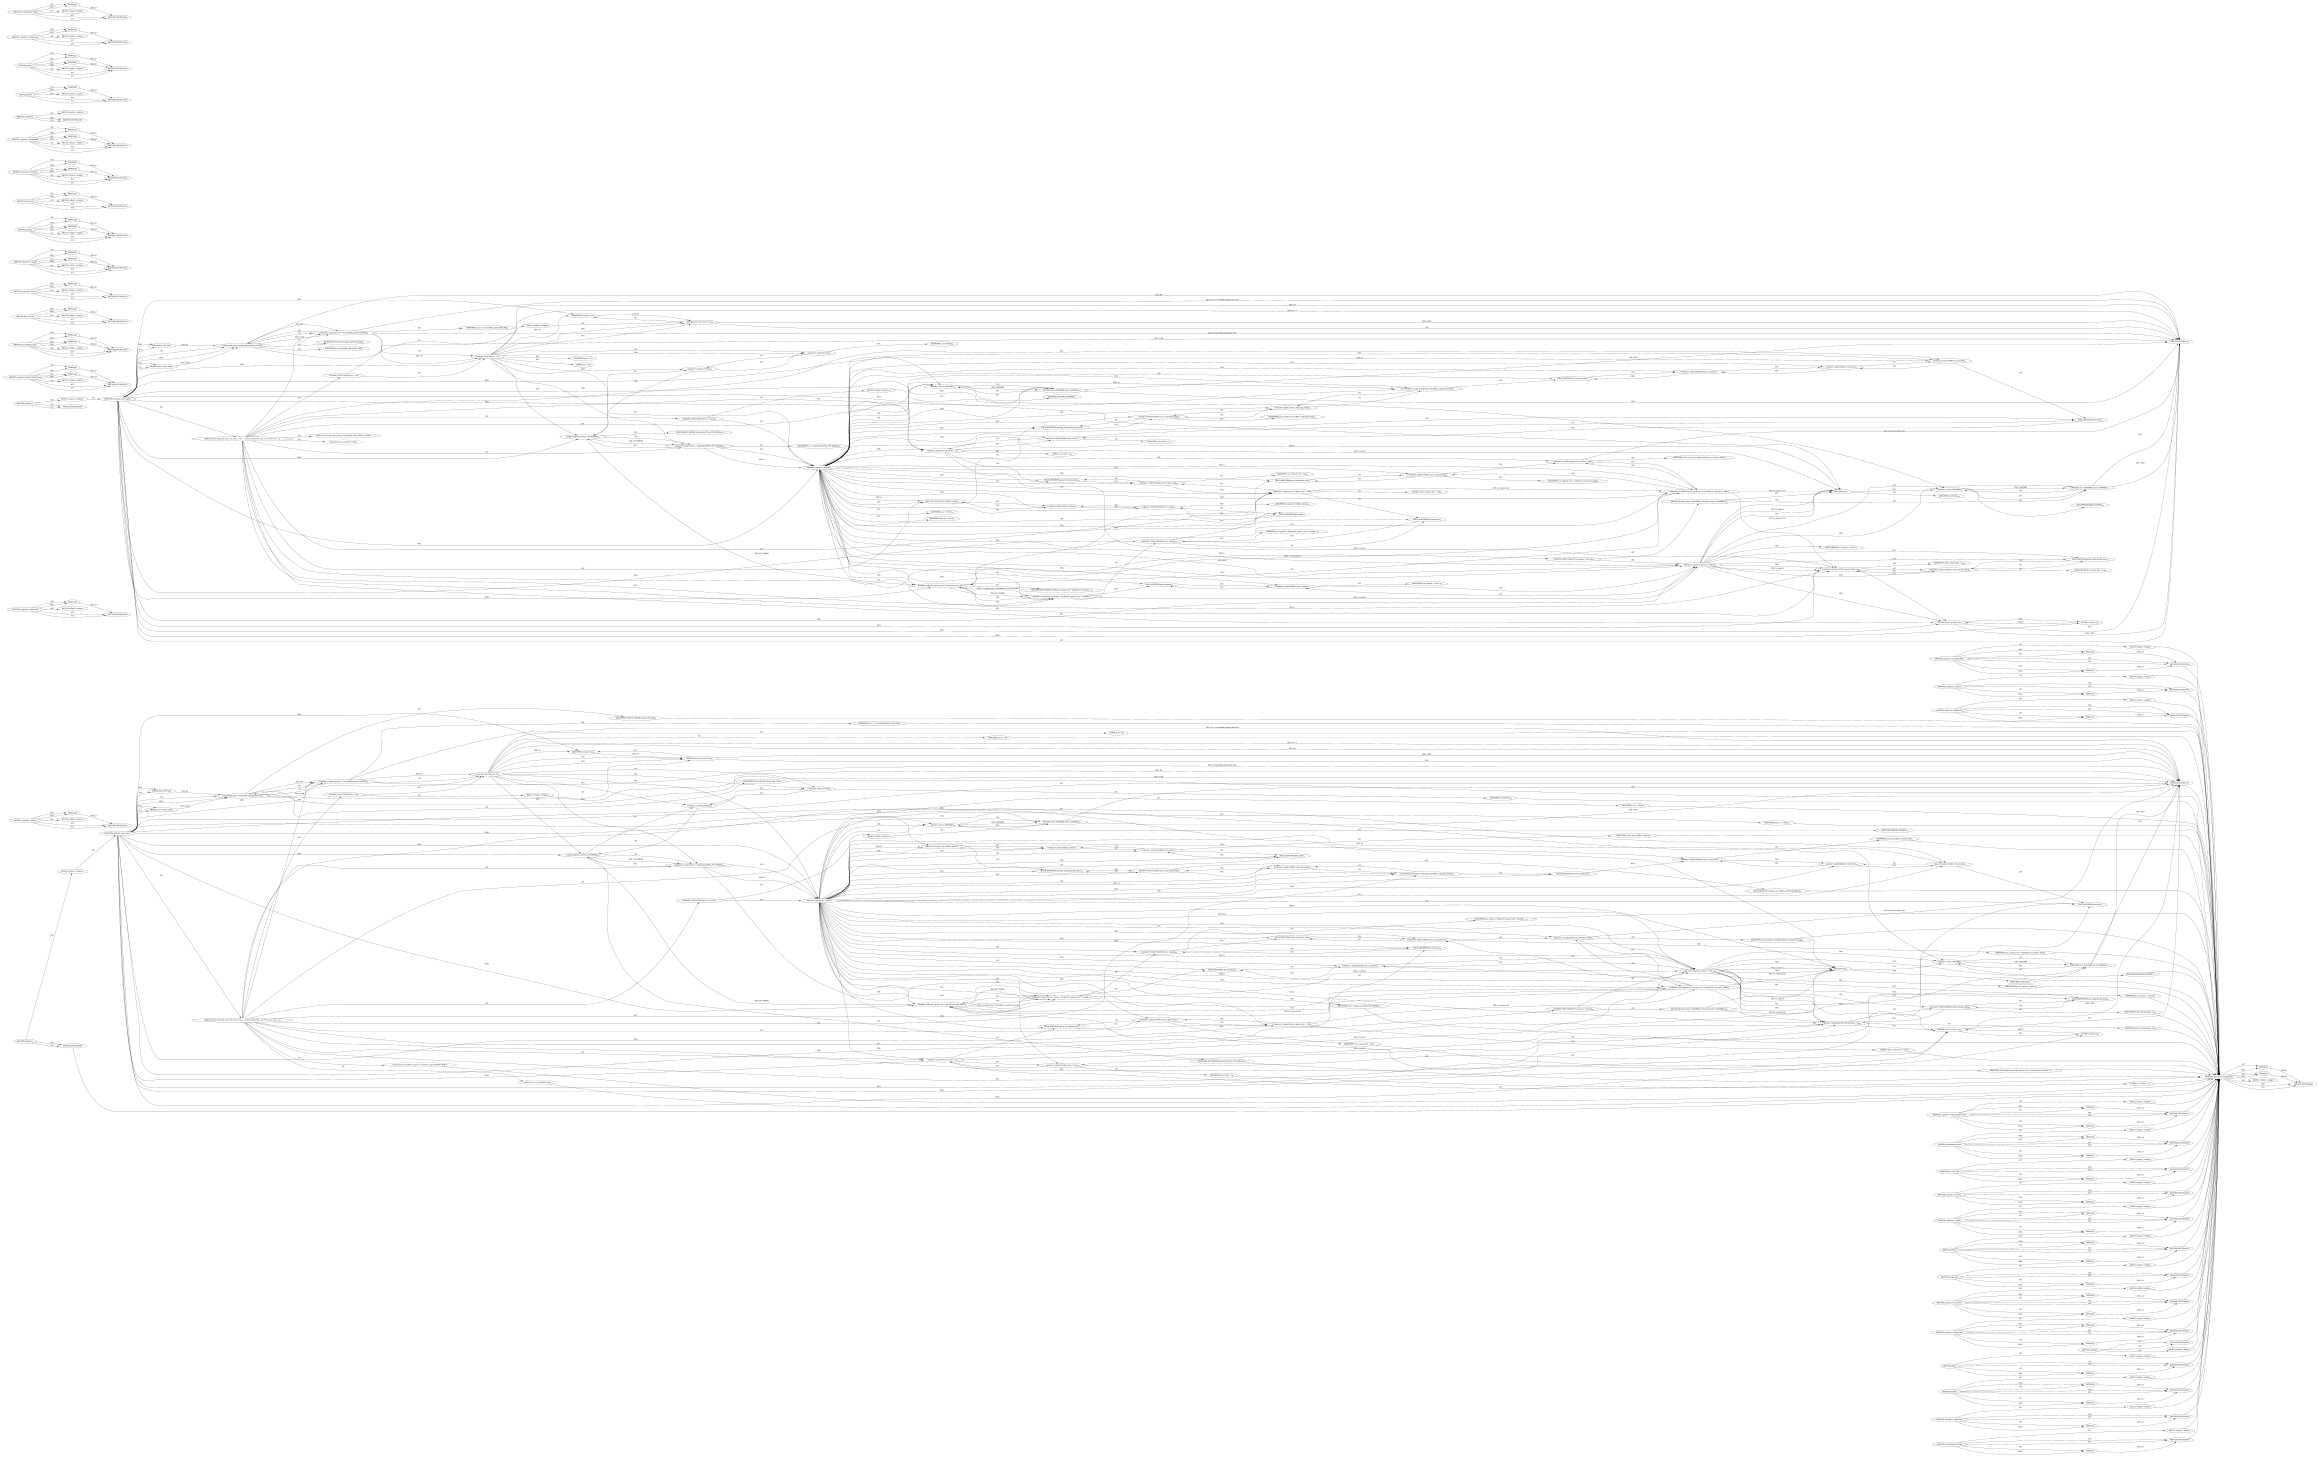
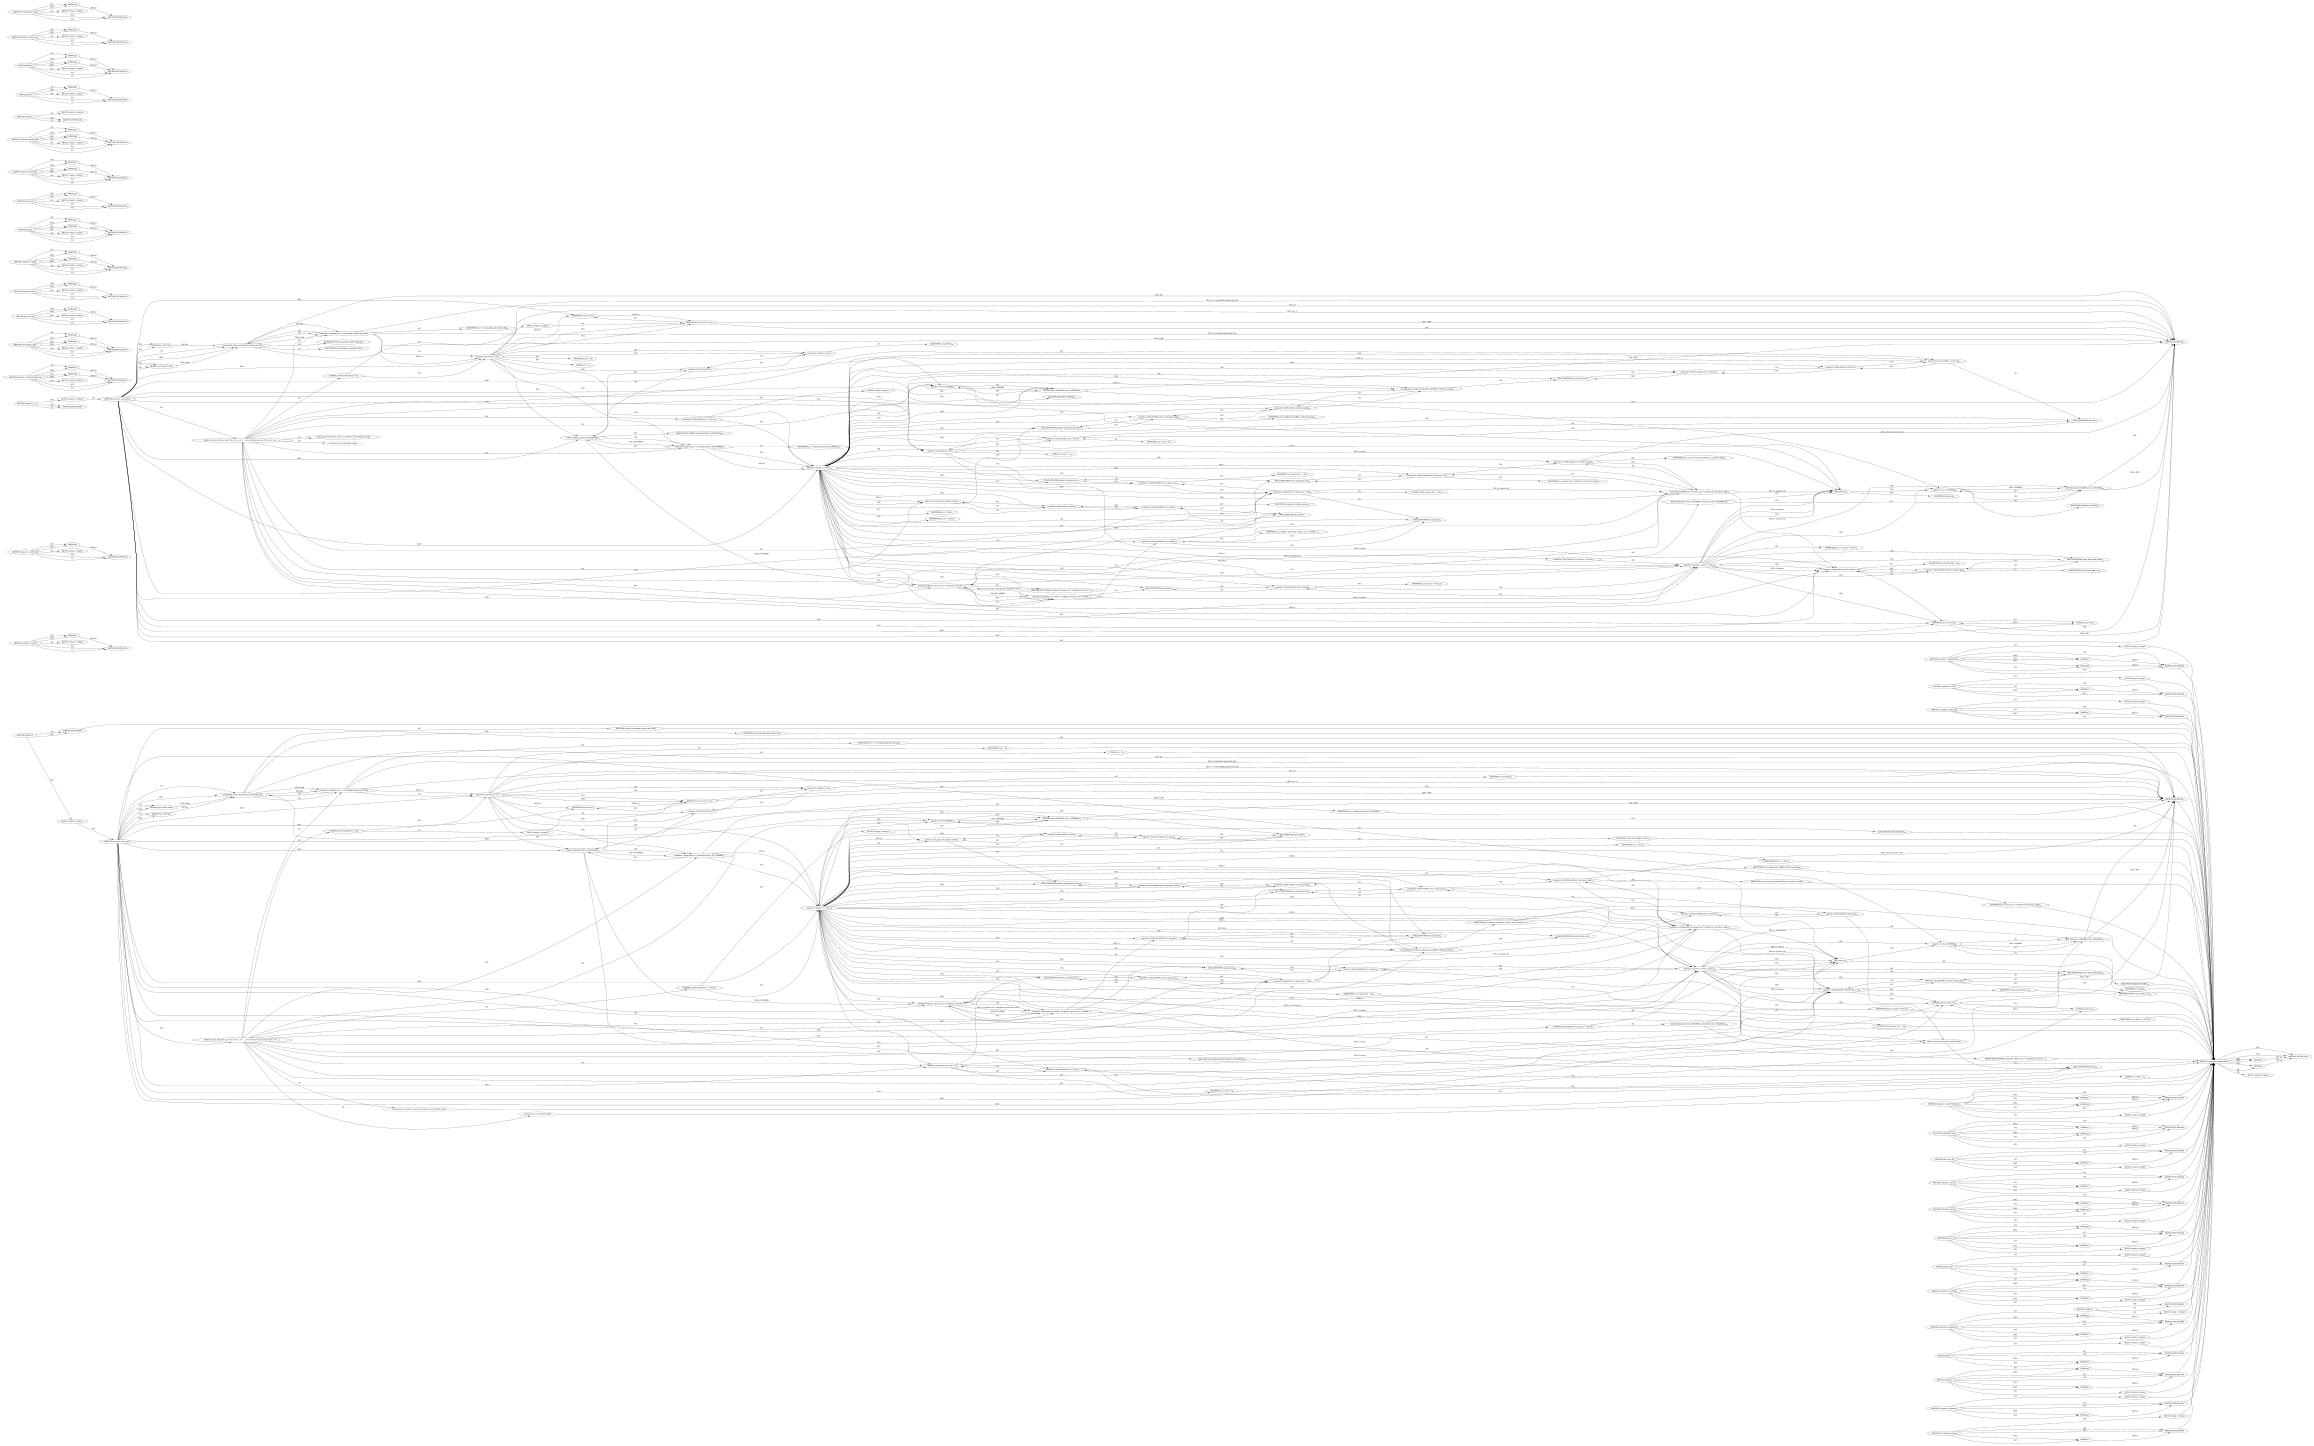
node "(IDENTIFIER,tu,mutex_init(&tu->tread_sem))": removed
edge "(mutex_init,mutex_init(&tu->tread_sem))" -> "(<operator>.addressOf,&tu->tread_sem)": removed, label "AST:"
